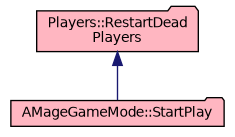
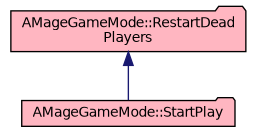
node "Players::RestartDead Players": label "Players::RestartDead Players" -> "AMageGameMode::RestartDead Players"
